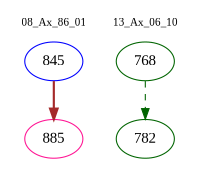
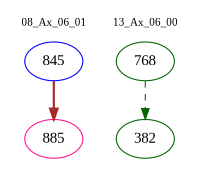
cluster "08_Ax_86_01": label "08_Ax_86_01" -> "08_Ax_06_01"
cluster "13_Ax_06_10": label "13_Ax_06_10" -> "13_Ax_06_00"
node "782": label "782" -> "382"
